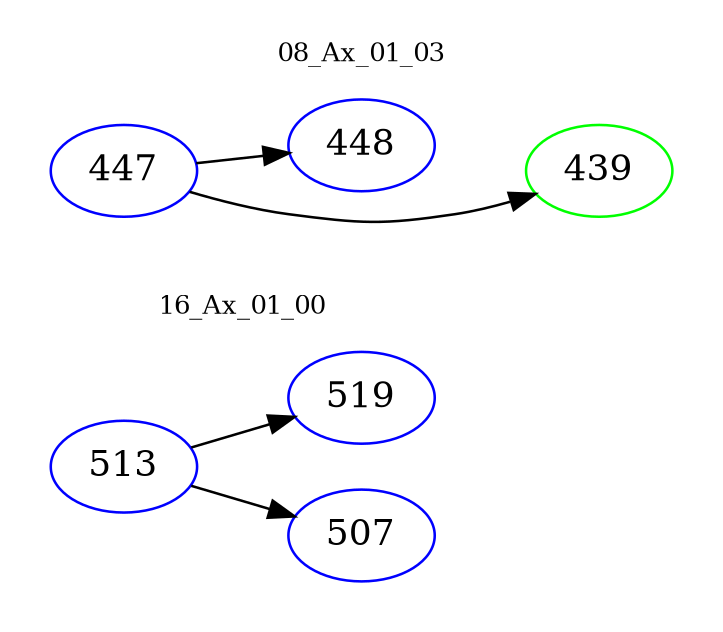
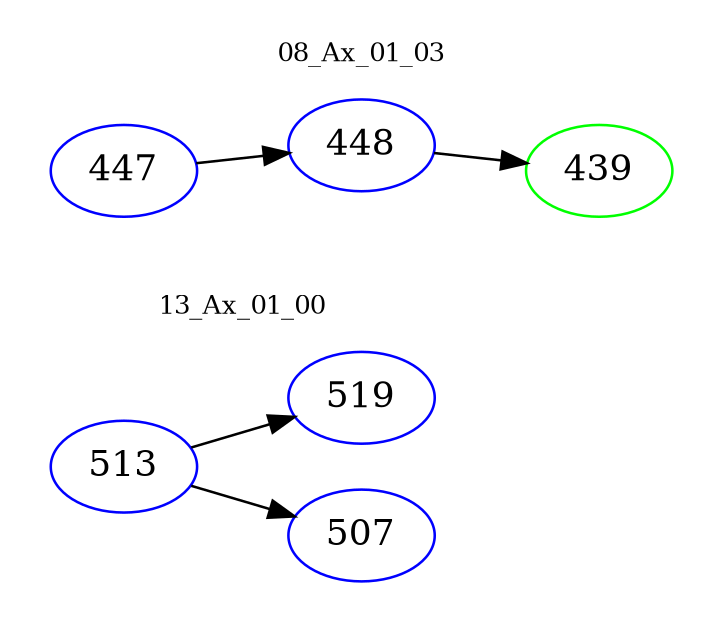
edge "447" -> "439": now "448" -> "439"
cluster "16_Ax_01_00": label "16_Ax_01_00" -> "13_Ax_01_00"
